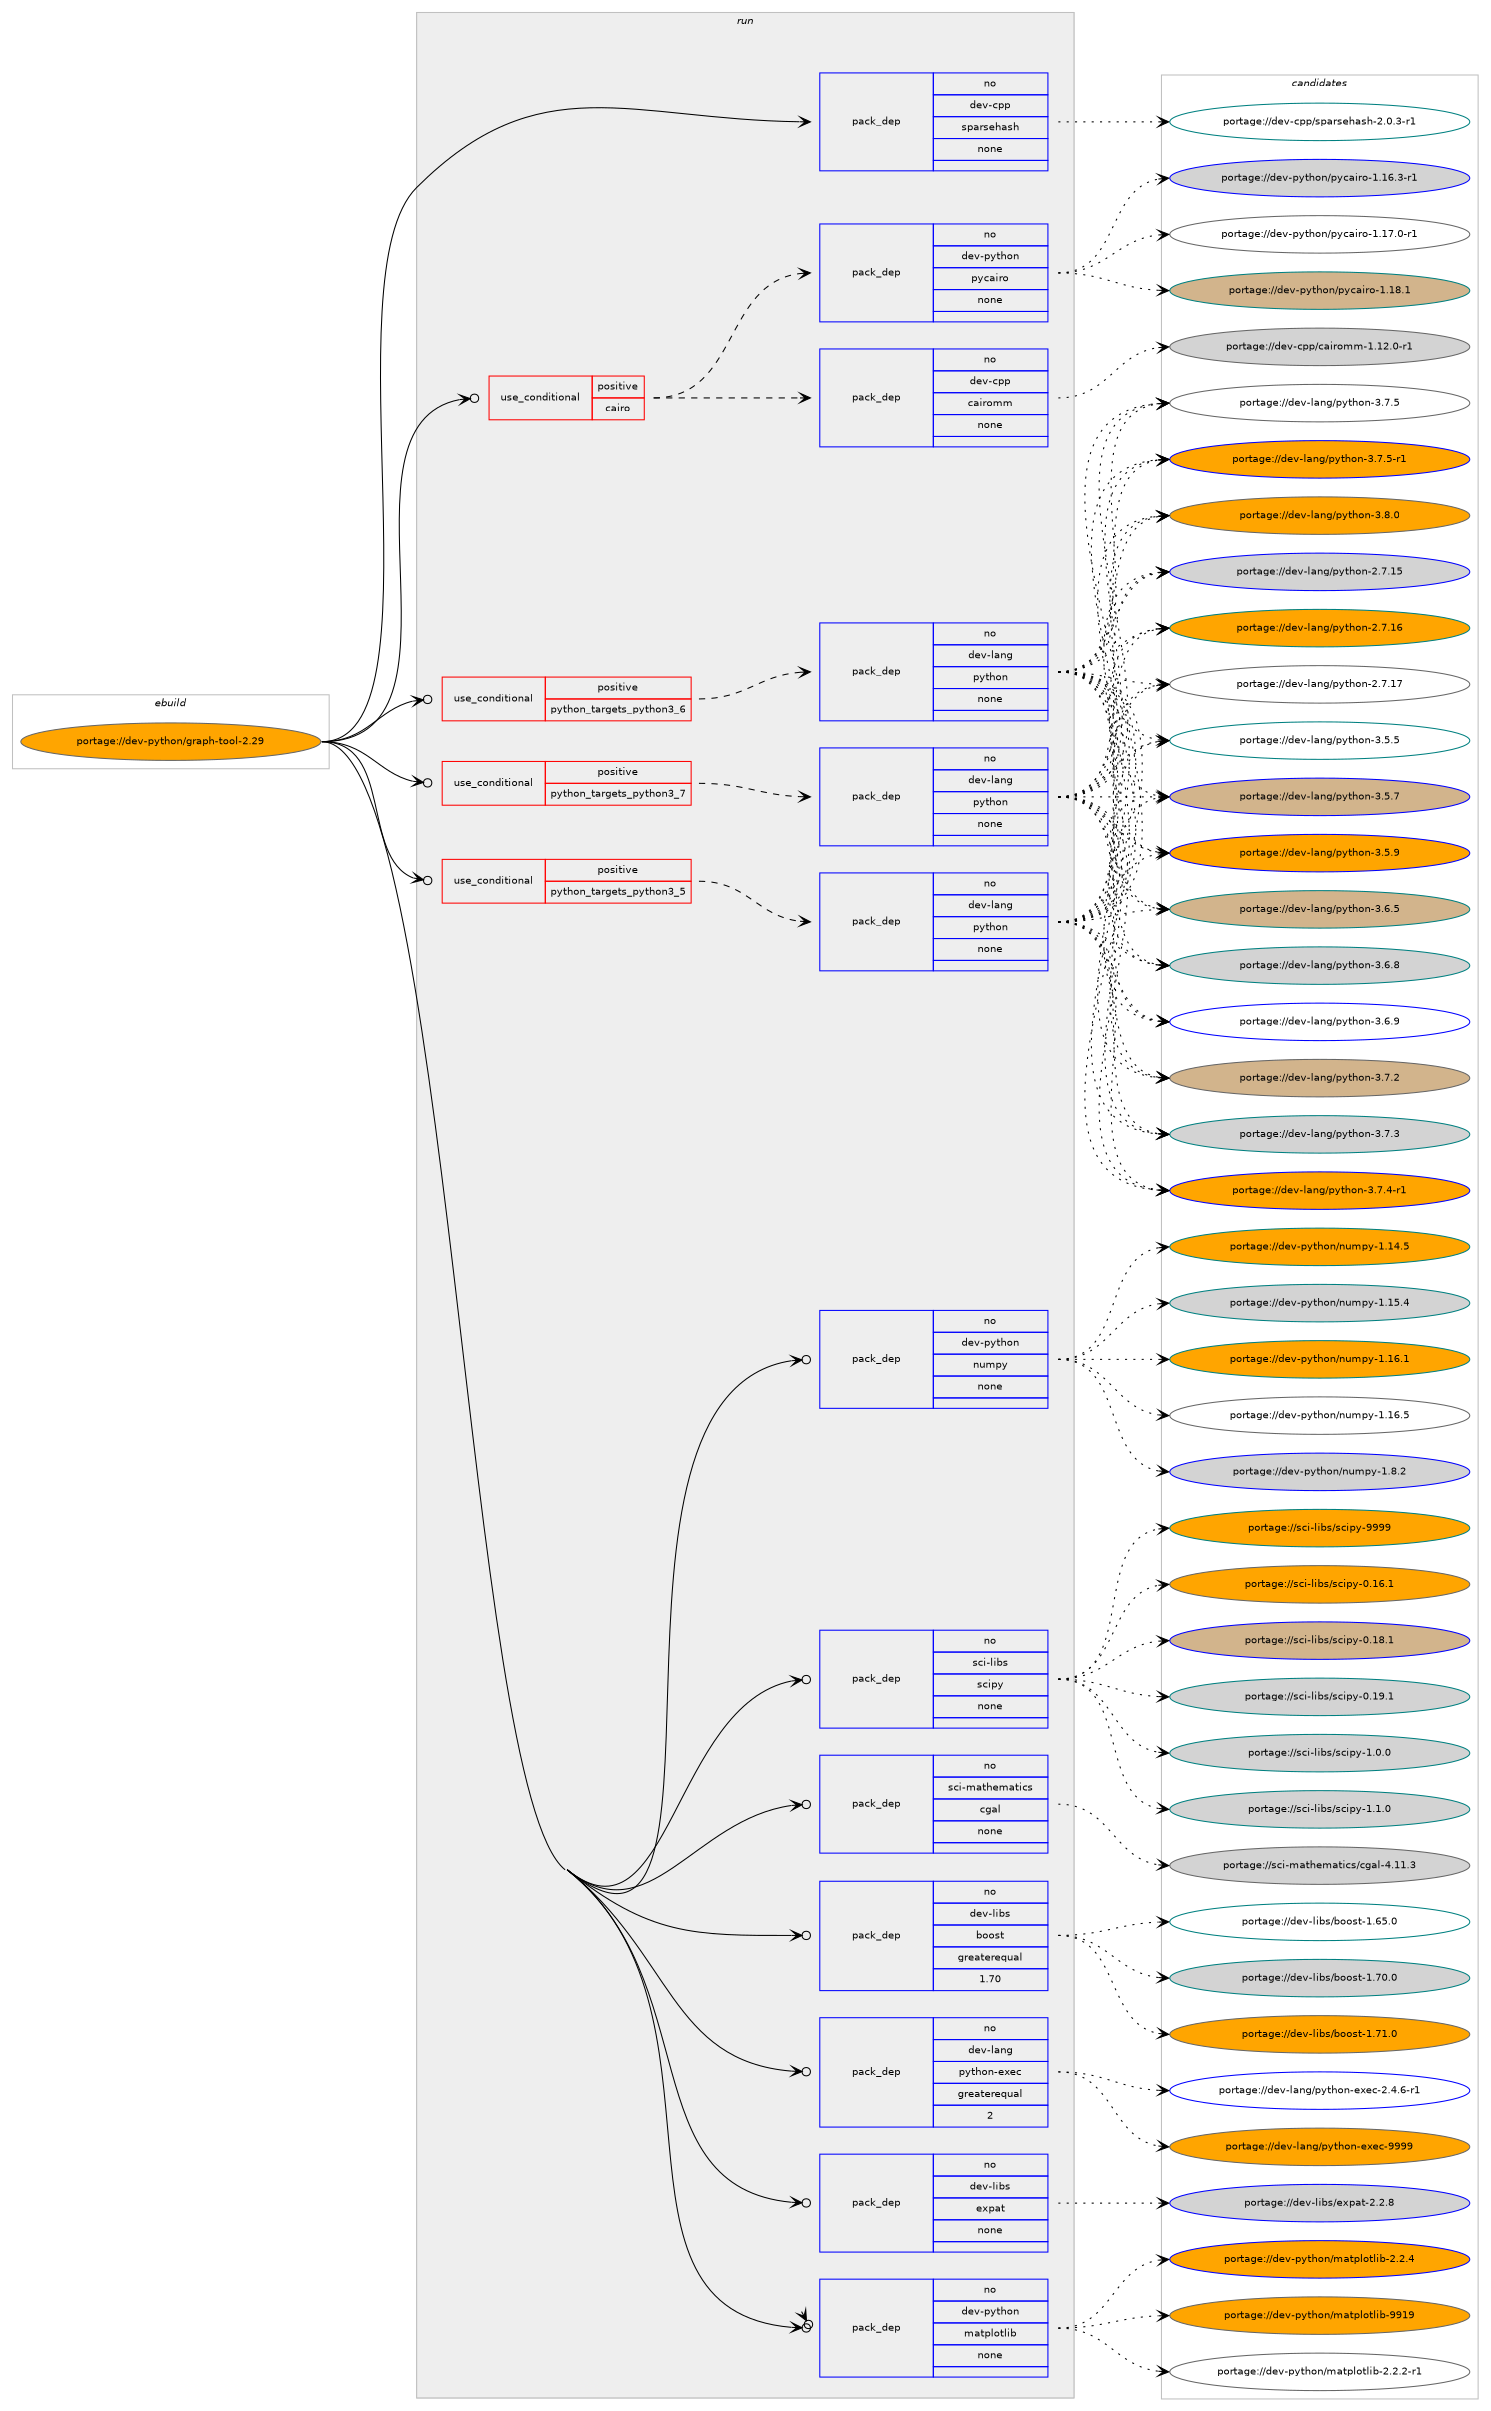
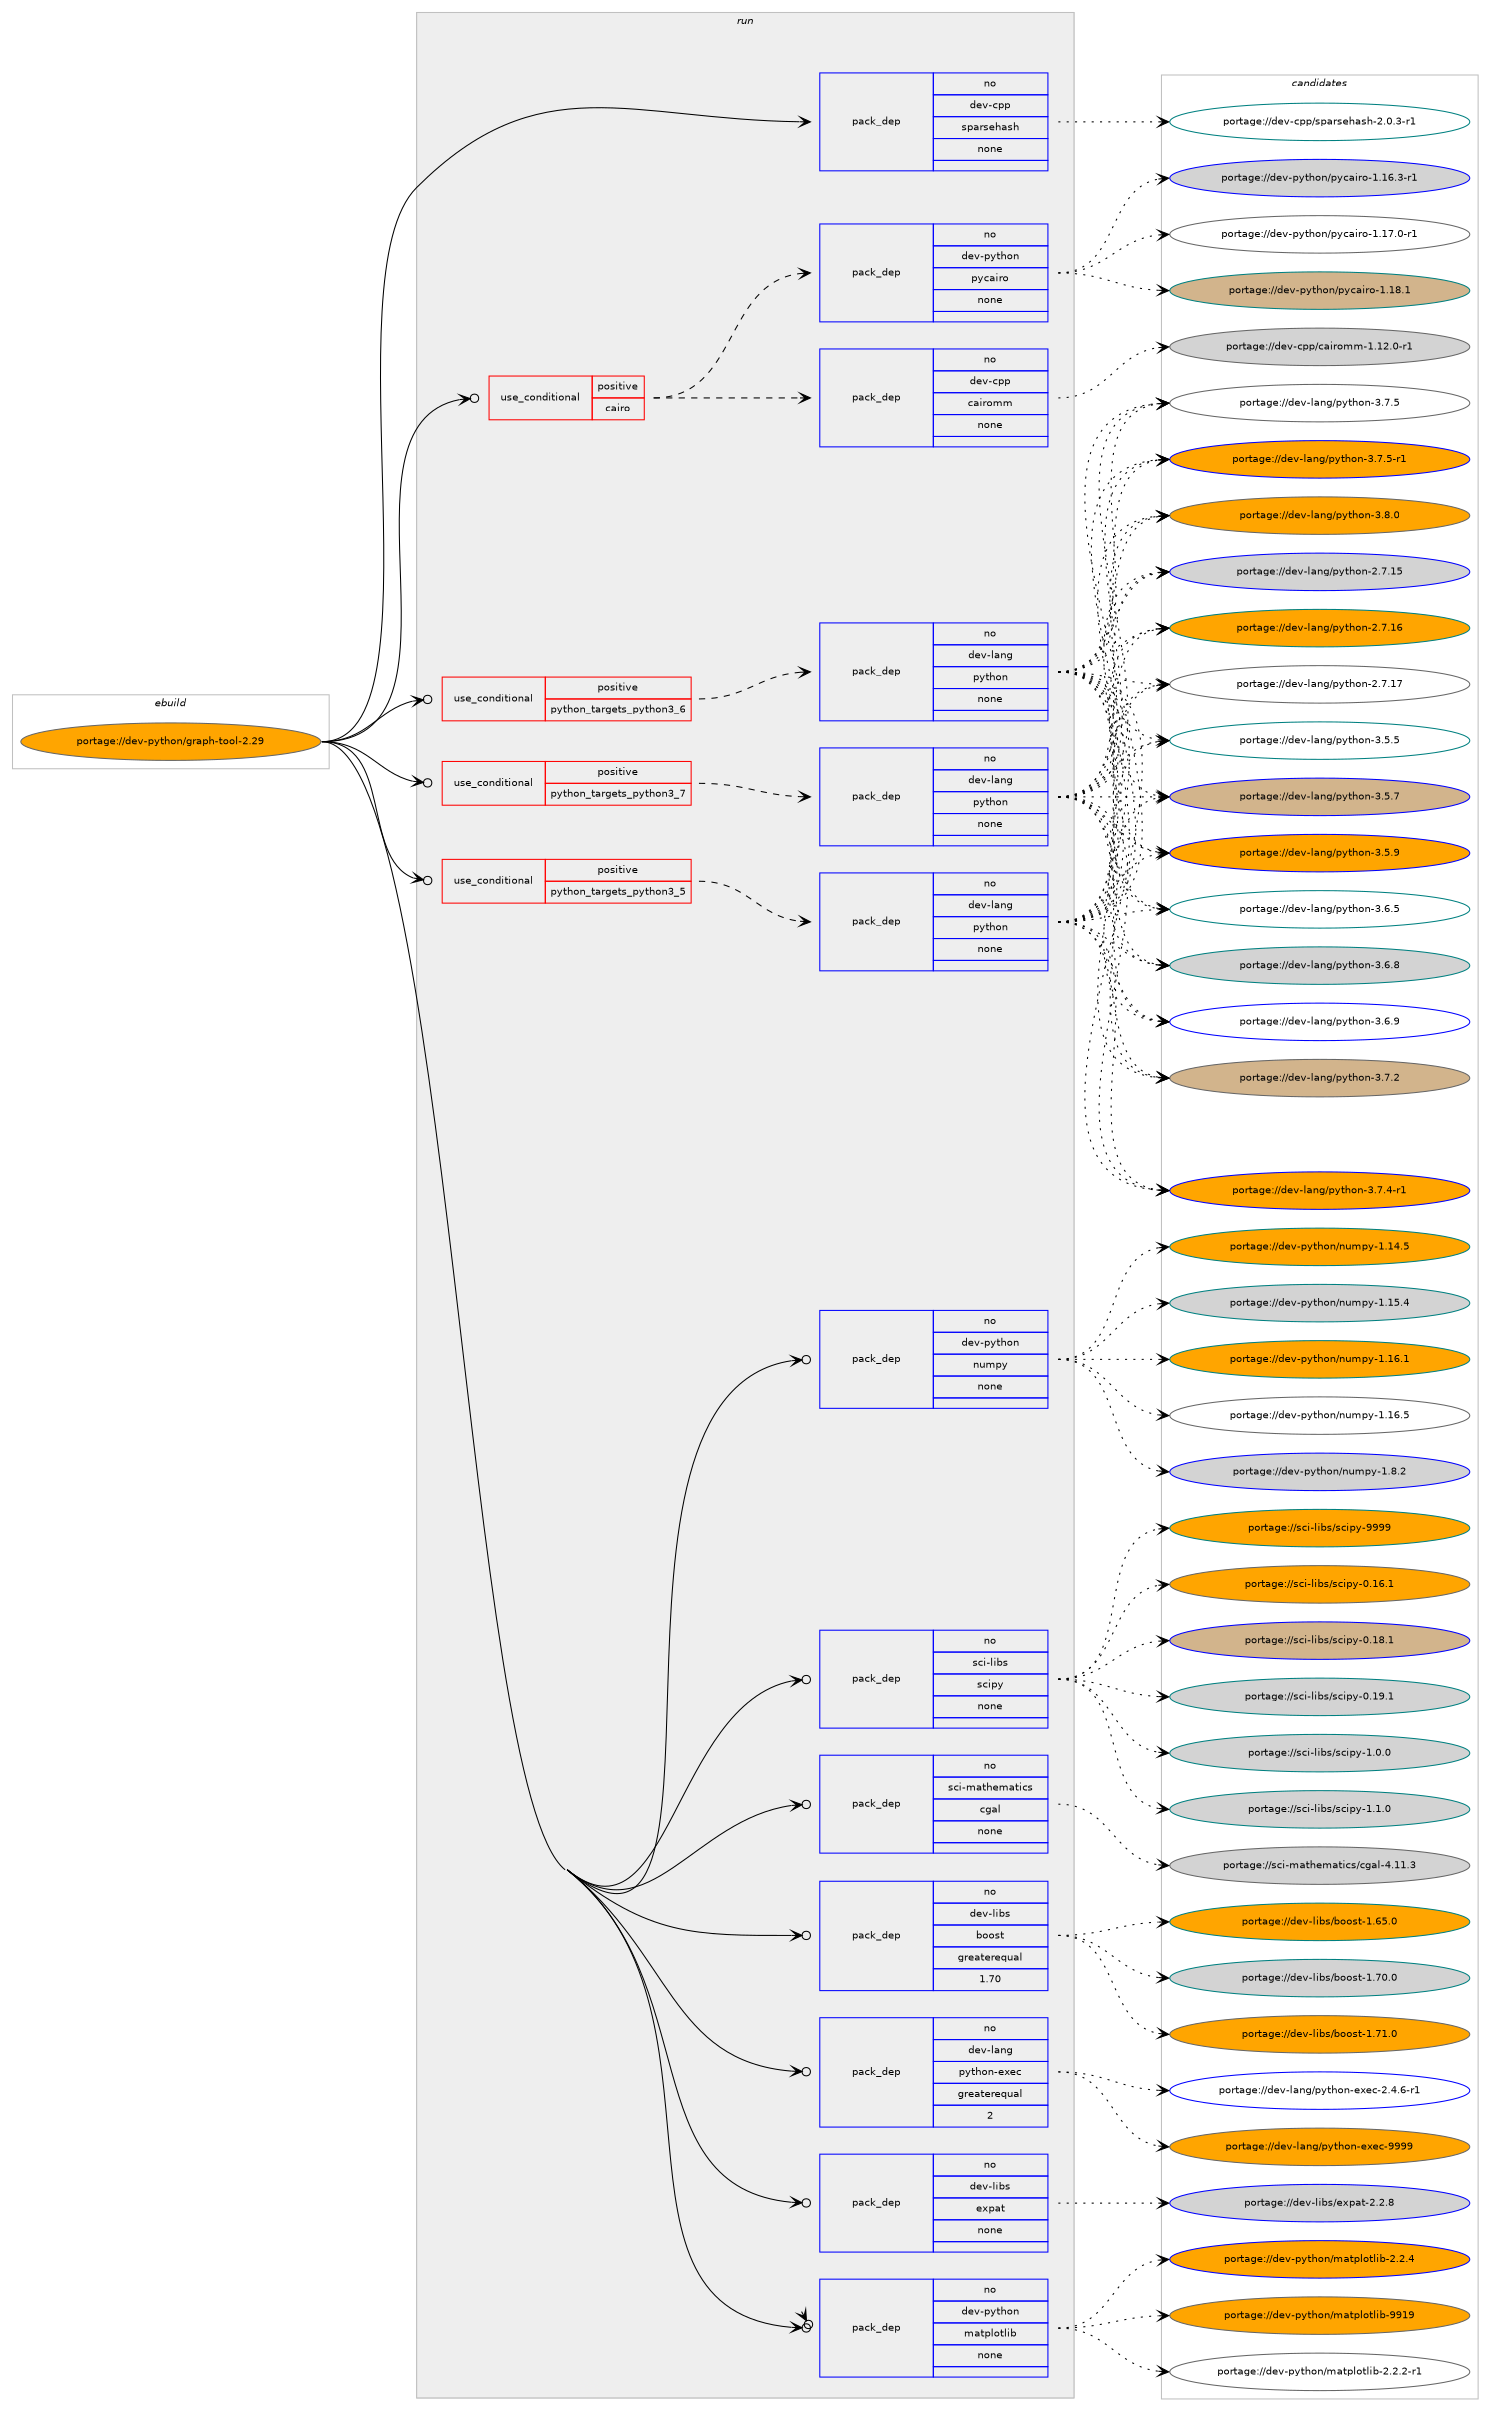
node "portage://dev-lang/python-3.6.5": fillcolor tan -> white
node "portage://dev-lang/python-3.7.3": removed
node "portage://dev-libs/boost-1.65.0": fillcolor white -> orange
